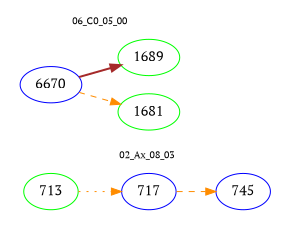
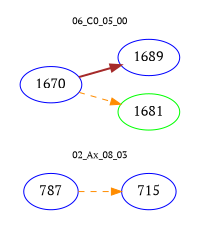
node "1689": color green -> blue
node "6670": label "6670" -> "1670"
node "713": removed
node "717": label "717" -> "787"
node "745": label "745" -> "715"
